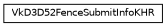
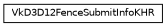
node "VkD3D52FenceSubmitInfoKHR": label "VkD3D52FenceSubmitInfoKHR" -> "VkD3D12FenceSubmitInfoKHR"
